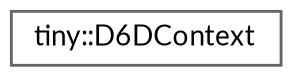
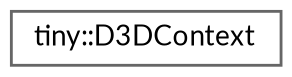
node "tiny::D6DContext": label "tiny::D6DContext" -> "tiny::D3DContext"
